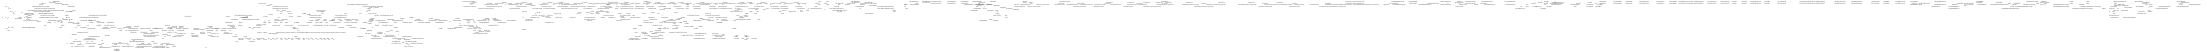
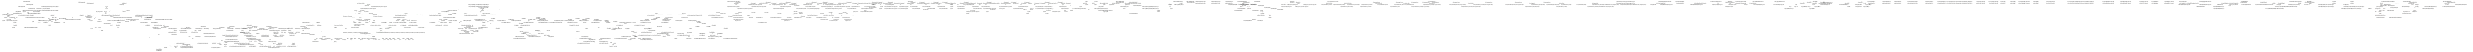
edge "Entry System.Type.Format()" -> "25: TypeCode.Double": removed, label "method methodReturn string Format"
